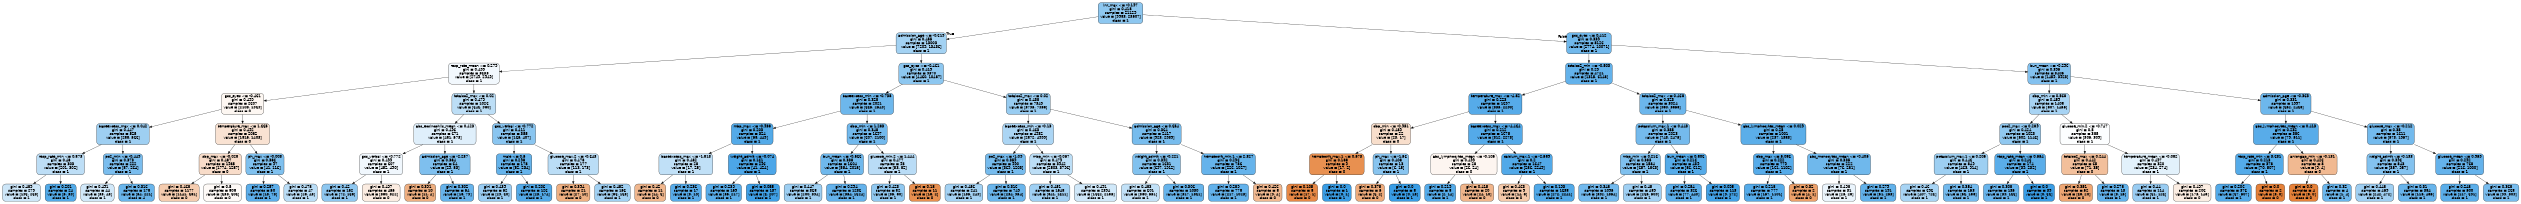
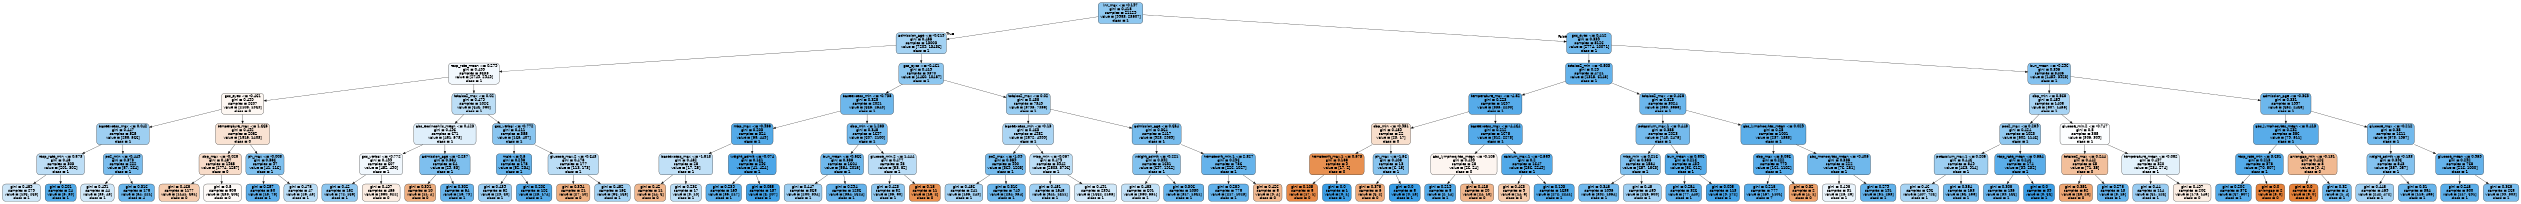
node "gini = 0.236 samples = 17 value = [3, 19] class = 1": fillcolor #58ace9 -> #bcdef6
node "gini = 0.218 samples = 777 value = [157, 1101] class = 1": label "gini = 0.218 samples = 777 value = [157, 1101] class = 1" -> "gini = 0.218 samples = 777 value = [157, 1101] class = 7"
node "gini = 0.0 samples = 2 value = [3, 0] class = 0": label "gini = 0.0 samples = 2 value = [3, 0] class = 0" -> "gini = 0.0 aniongap = 2 value = [3, 0] class = 0"
